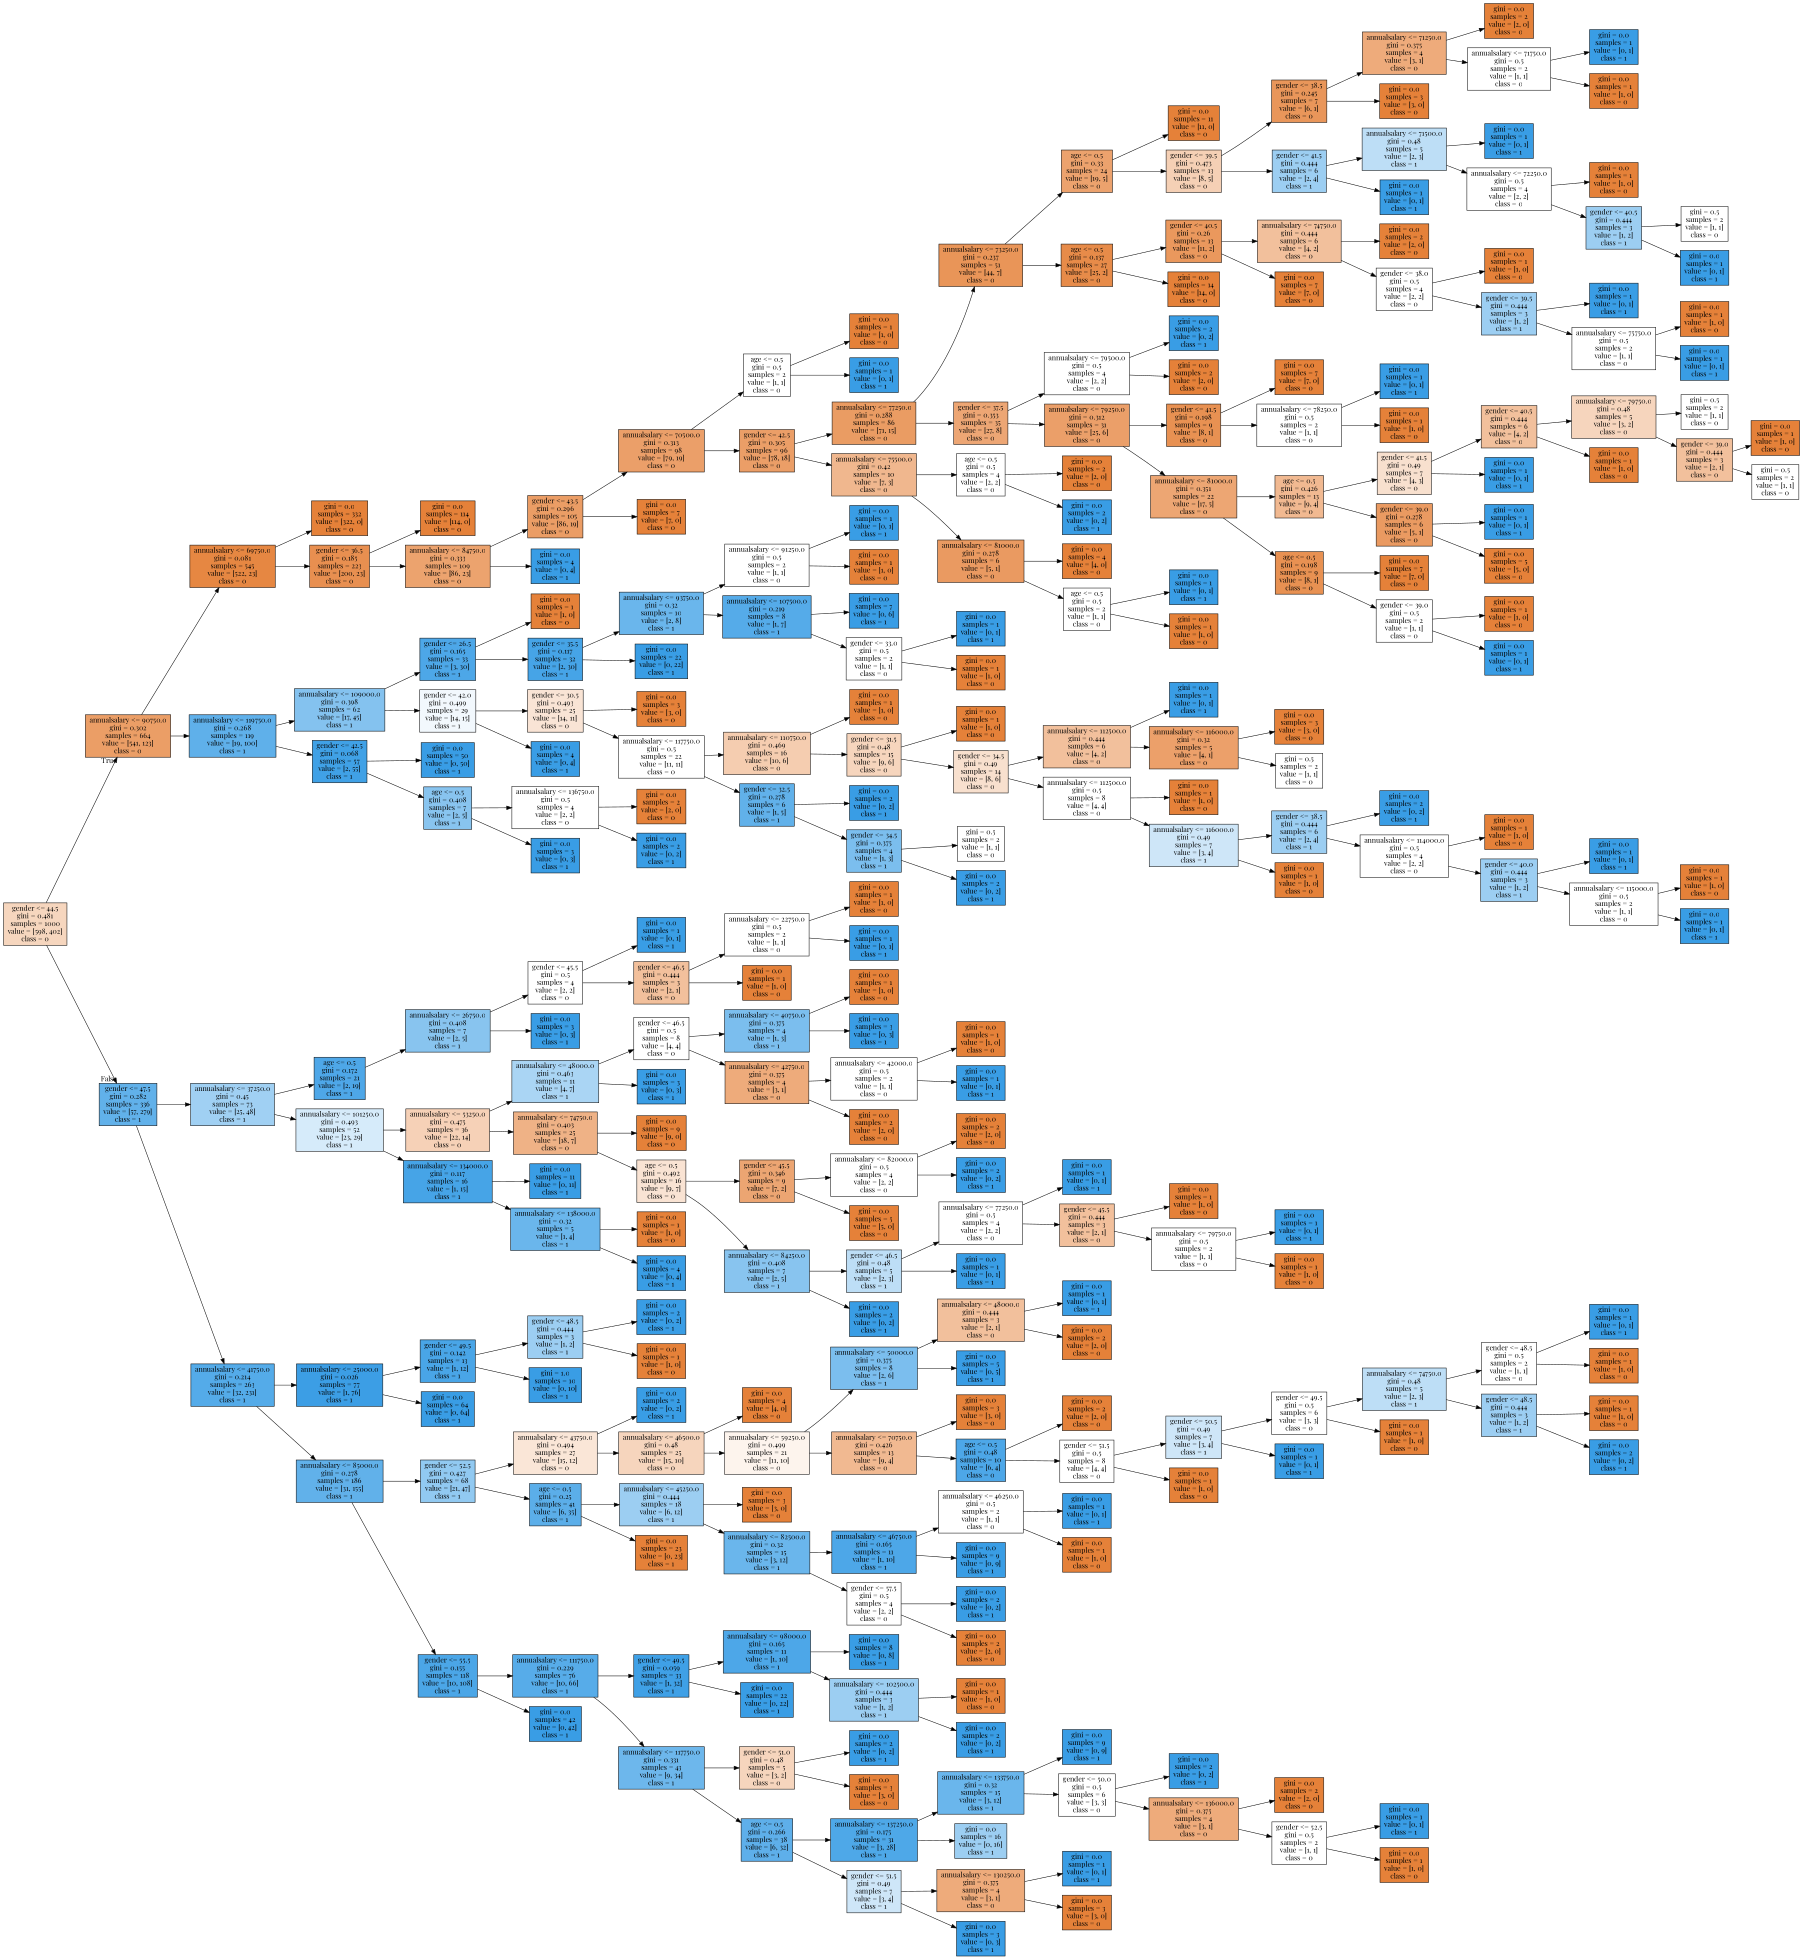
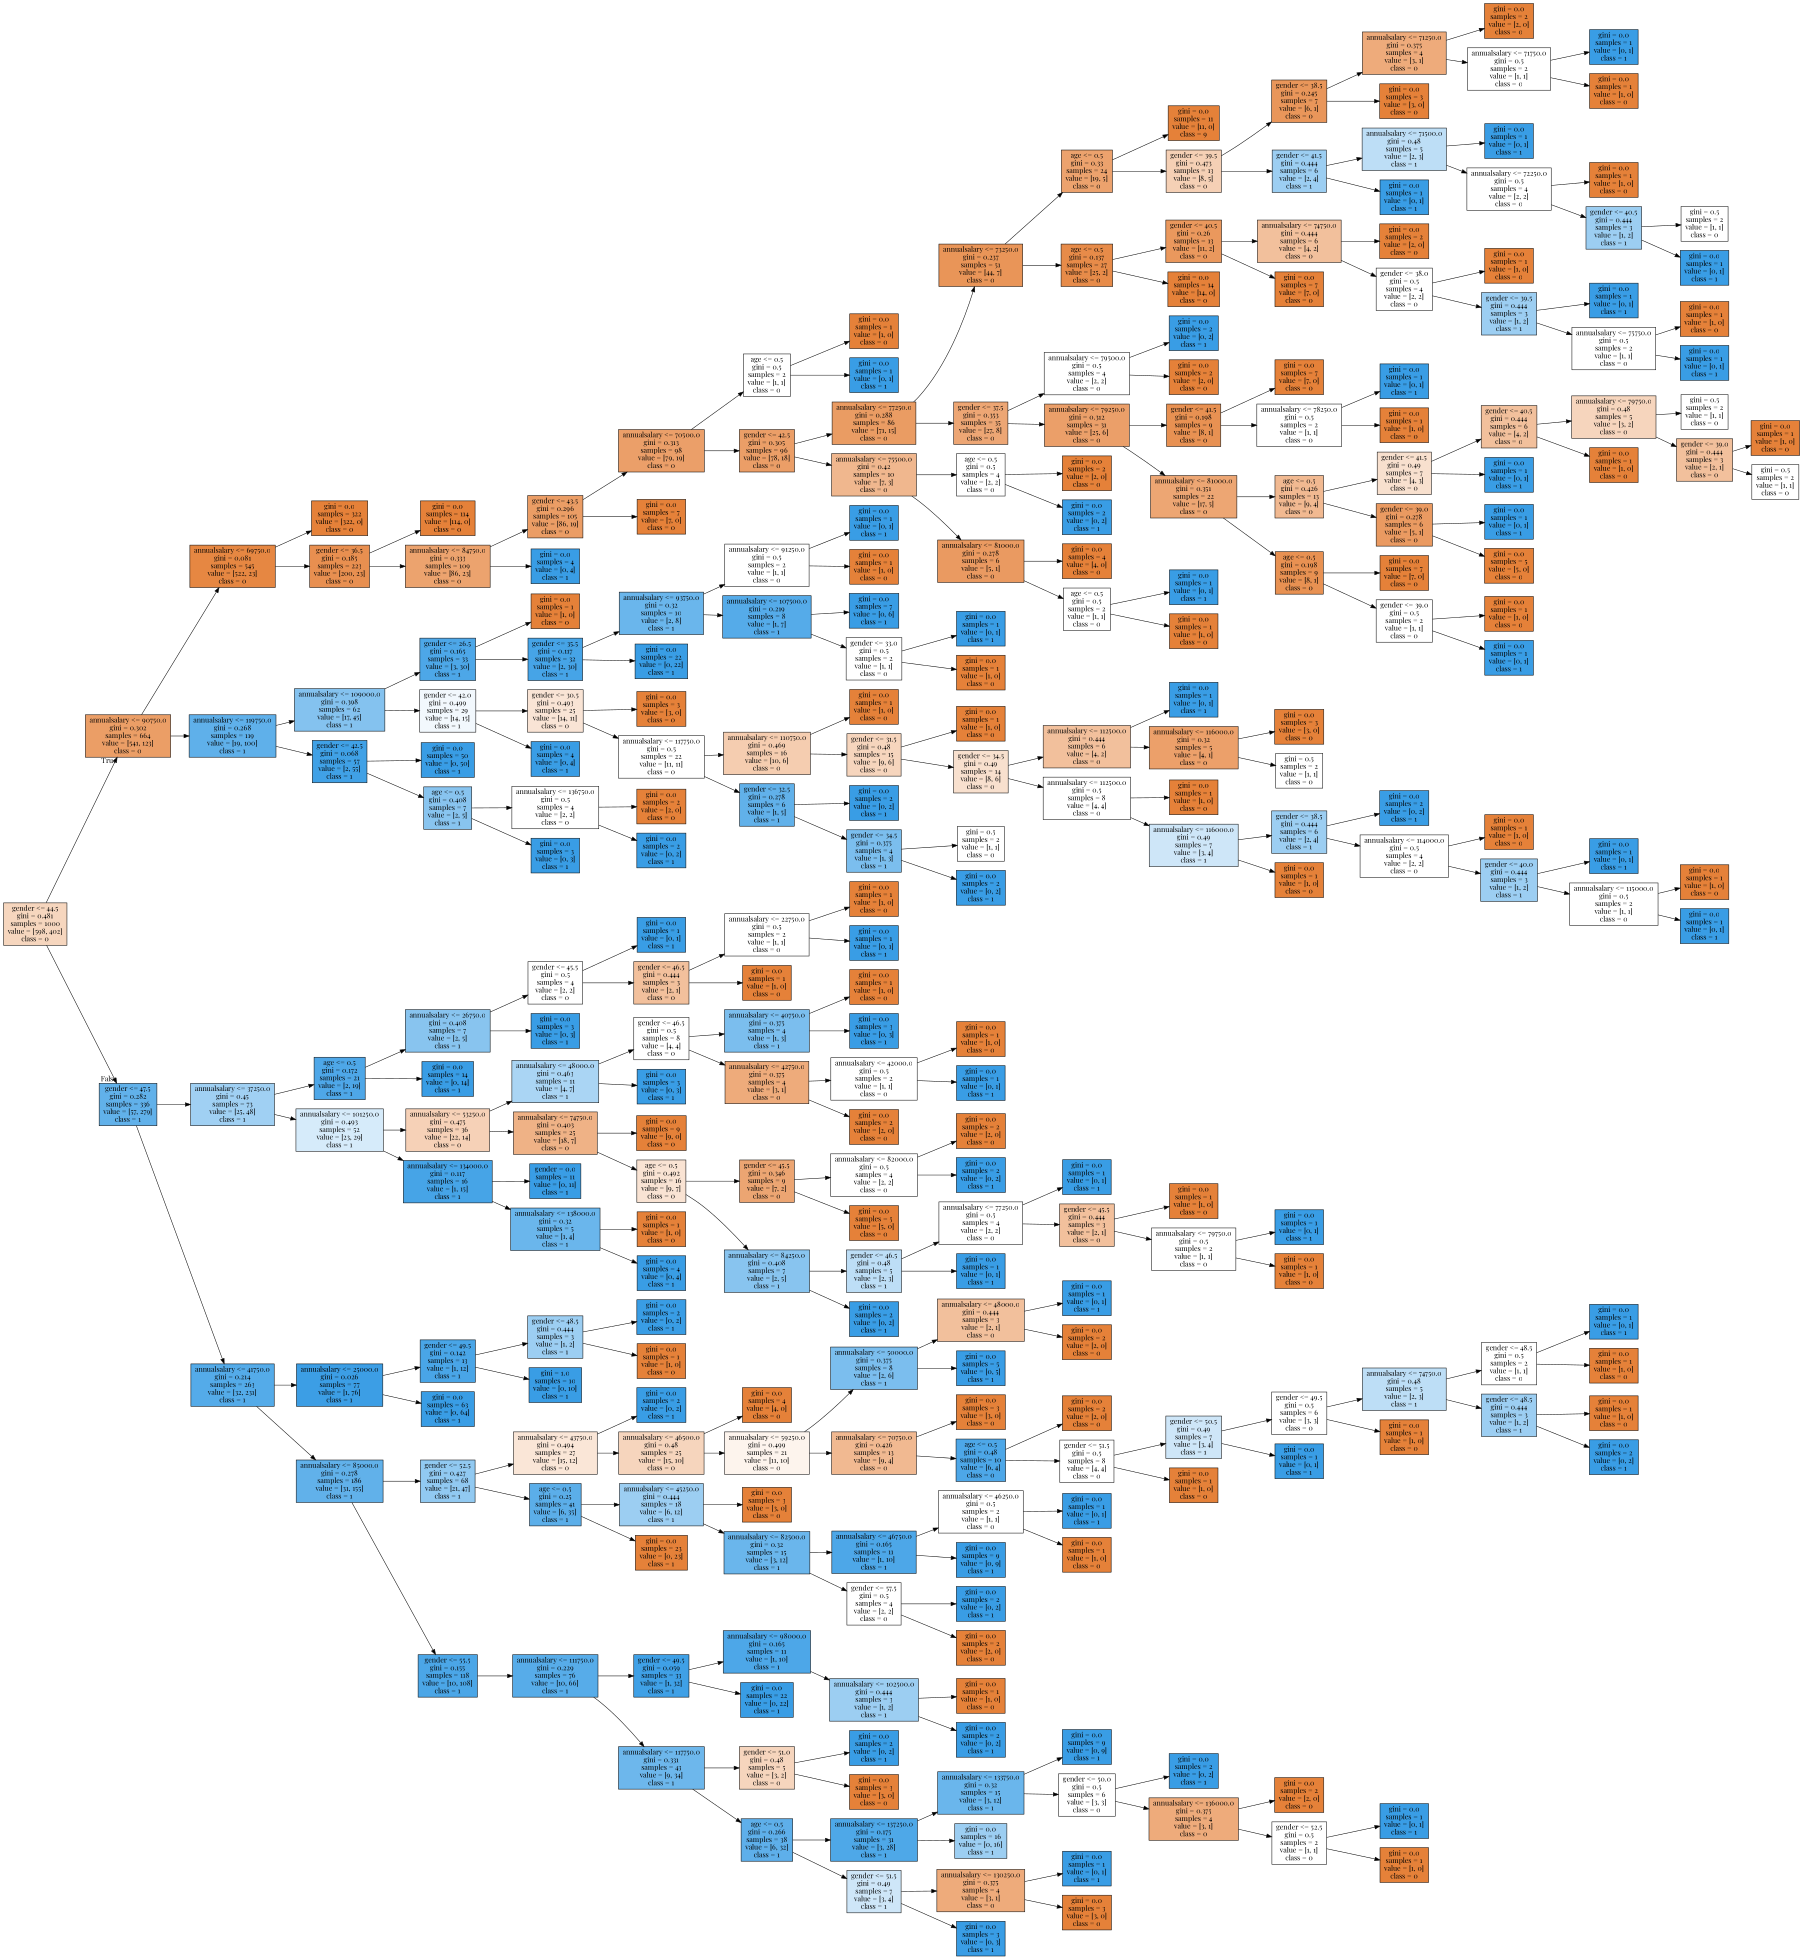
node "gini = 0.0 samples = 11 value = [11, 0] class = 0": label "gini = 0.0 samples = 11 value = [11, 0] class = 0" -> "gini = 0.0 samples = 11 value = [11, 0] class = 9"
node "gini = 0.0 samples = 332 value = [322, 0] class = 0": label "gini = 0.0 samples = 332 value = [322, 0] class = 0" -> "gini = 0.0 samples = 322 value = [322, 0] class = 0"
node "gini = 0.0 samples = 14 value = [0, 14] class = 1": added
node "gini = 0.0 samples = 11 value = [0, 11] class = 1": label "gini = 0.0 samples = 11 value = [0, 11] class = 1" -> "gender = 0.0 samples = 11 value = [0, 11] class = 1"
node "gini = 0.0 samples = 64 value = [0, 64] class = 1": label "gini = 0.0 samples = 64 value = [0, 64] class = 1" -> "gini = 0.0 samples = 63 value = [0, 64] class = 1"
node "gini = 0.0 samples = 8 value = [0, 8] class = 1": removed
node "gini = 0.0 samples = 42 value = [0, 42] class = 1": removed
